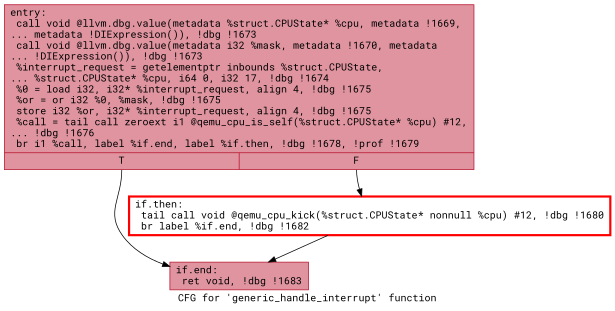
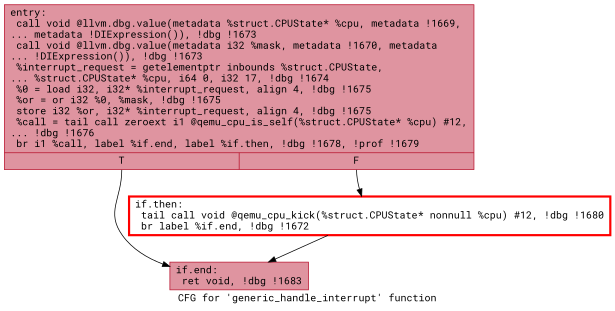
node "if.then:": text "br label %if.end, !dbg !1682" -> "br label %if.end, !dbg !1672"
